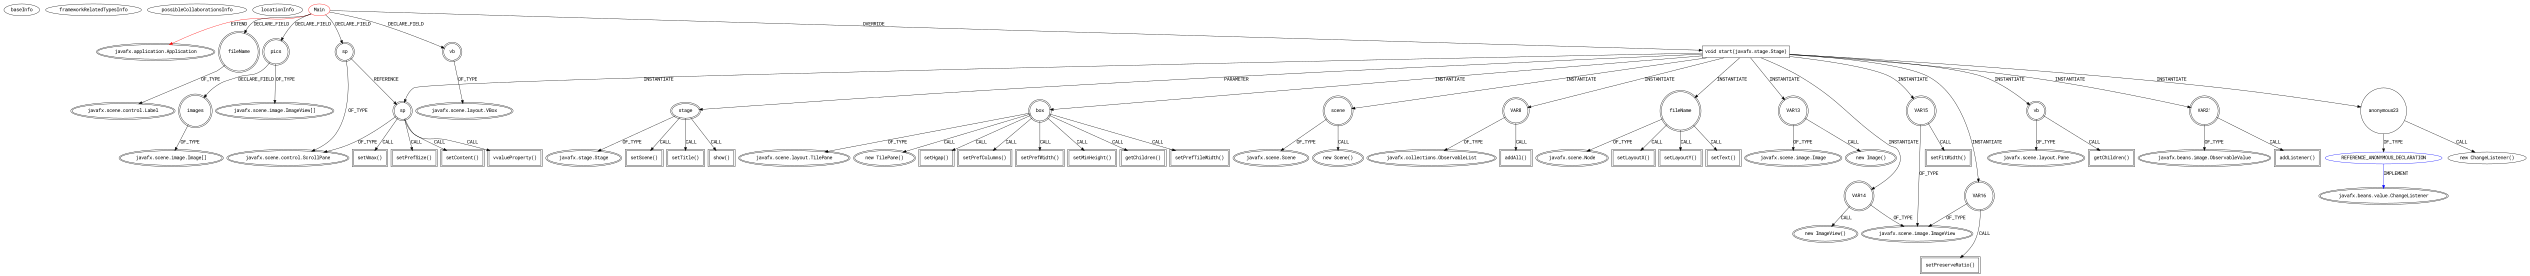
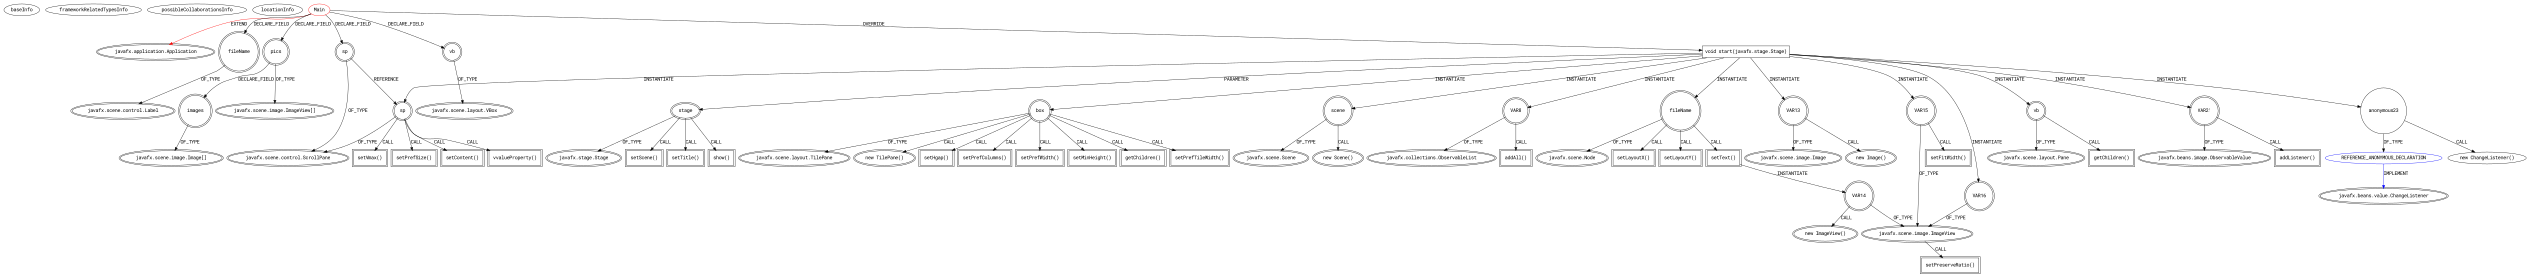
edge "void start(javafx.stage.Stage)" -> "VAR14": now "setText()" -> "VAR14"
edge "VAR16" -> "setPreserveRatio()": now "javafx.scene.image.ImageView" -> "setPreserveRatio()"
